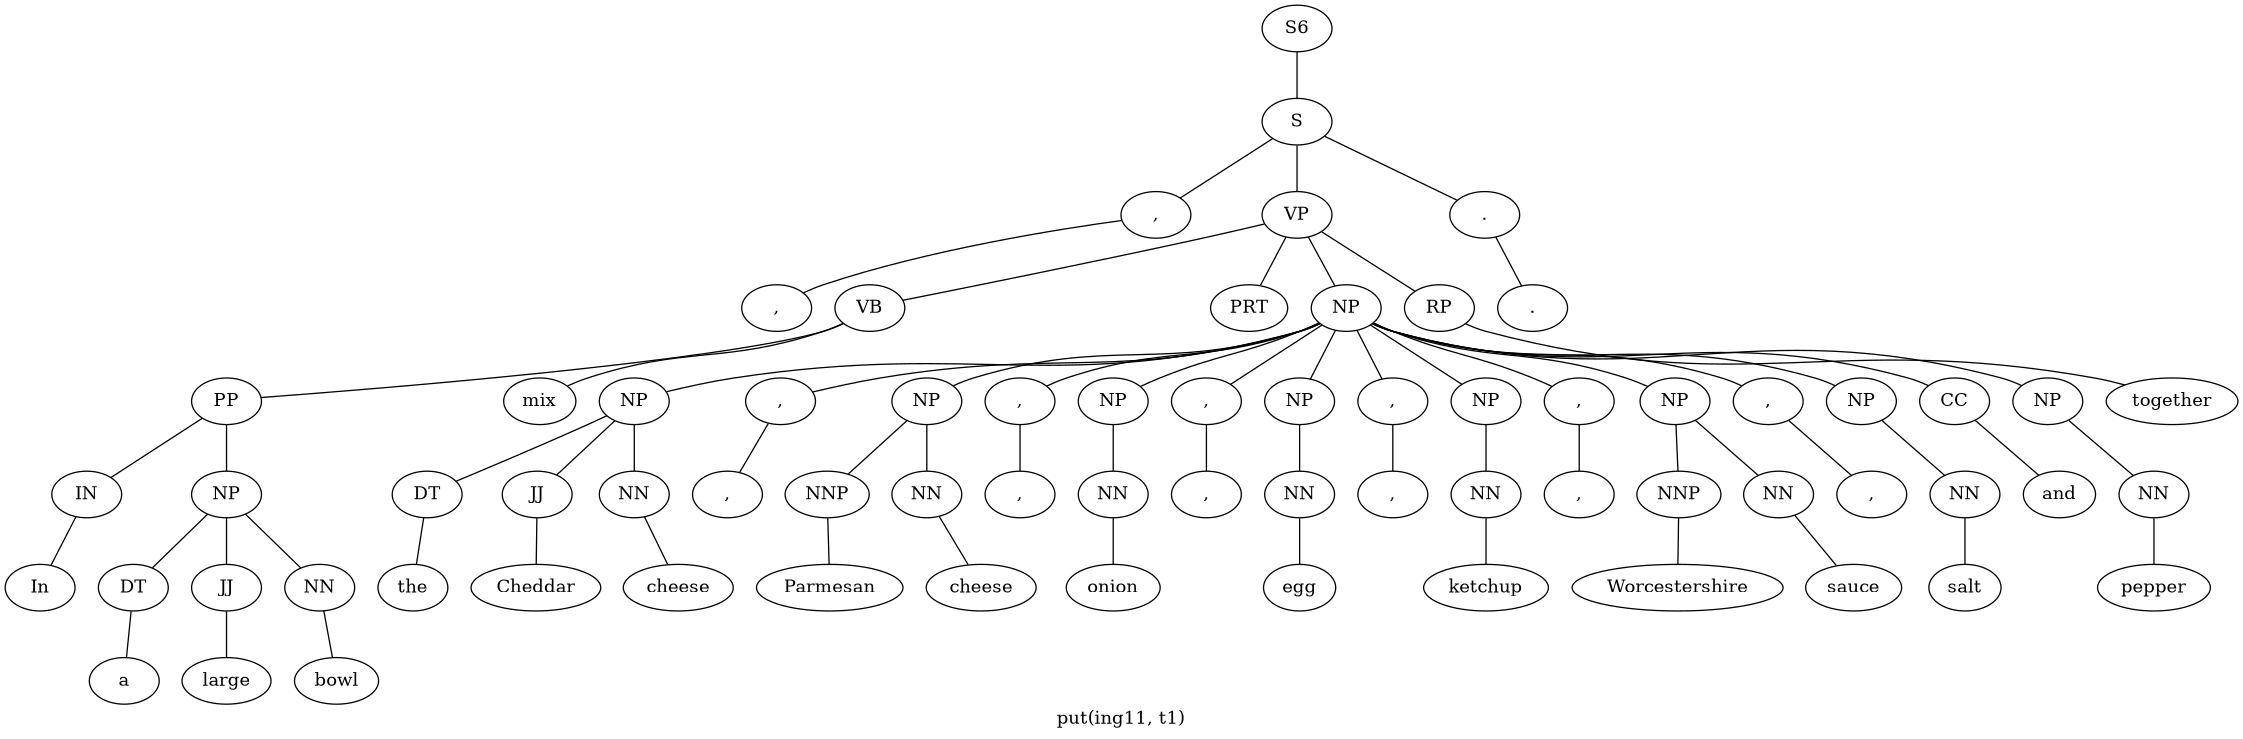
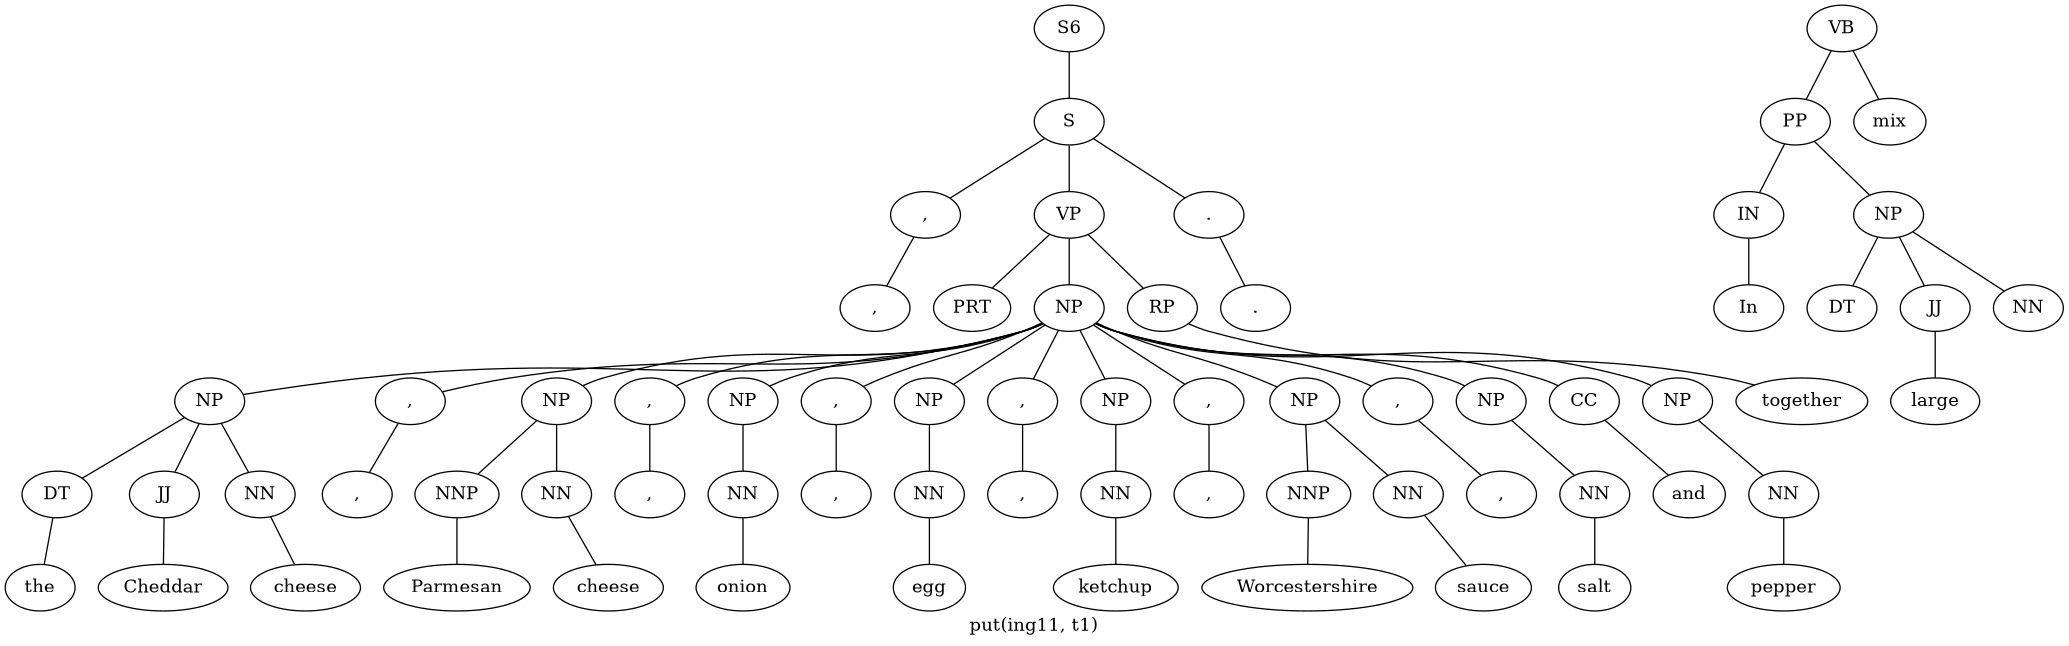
edge "VP" -- "VB": removed
node "a": removed
node "bowl": removed
